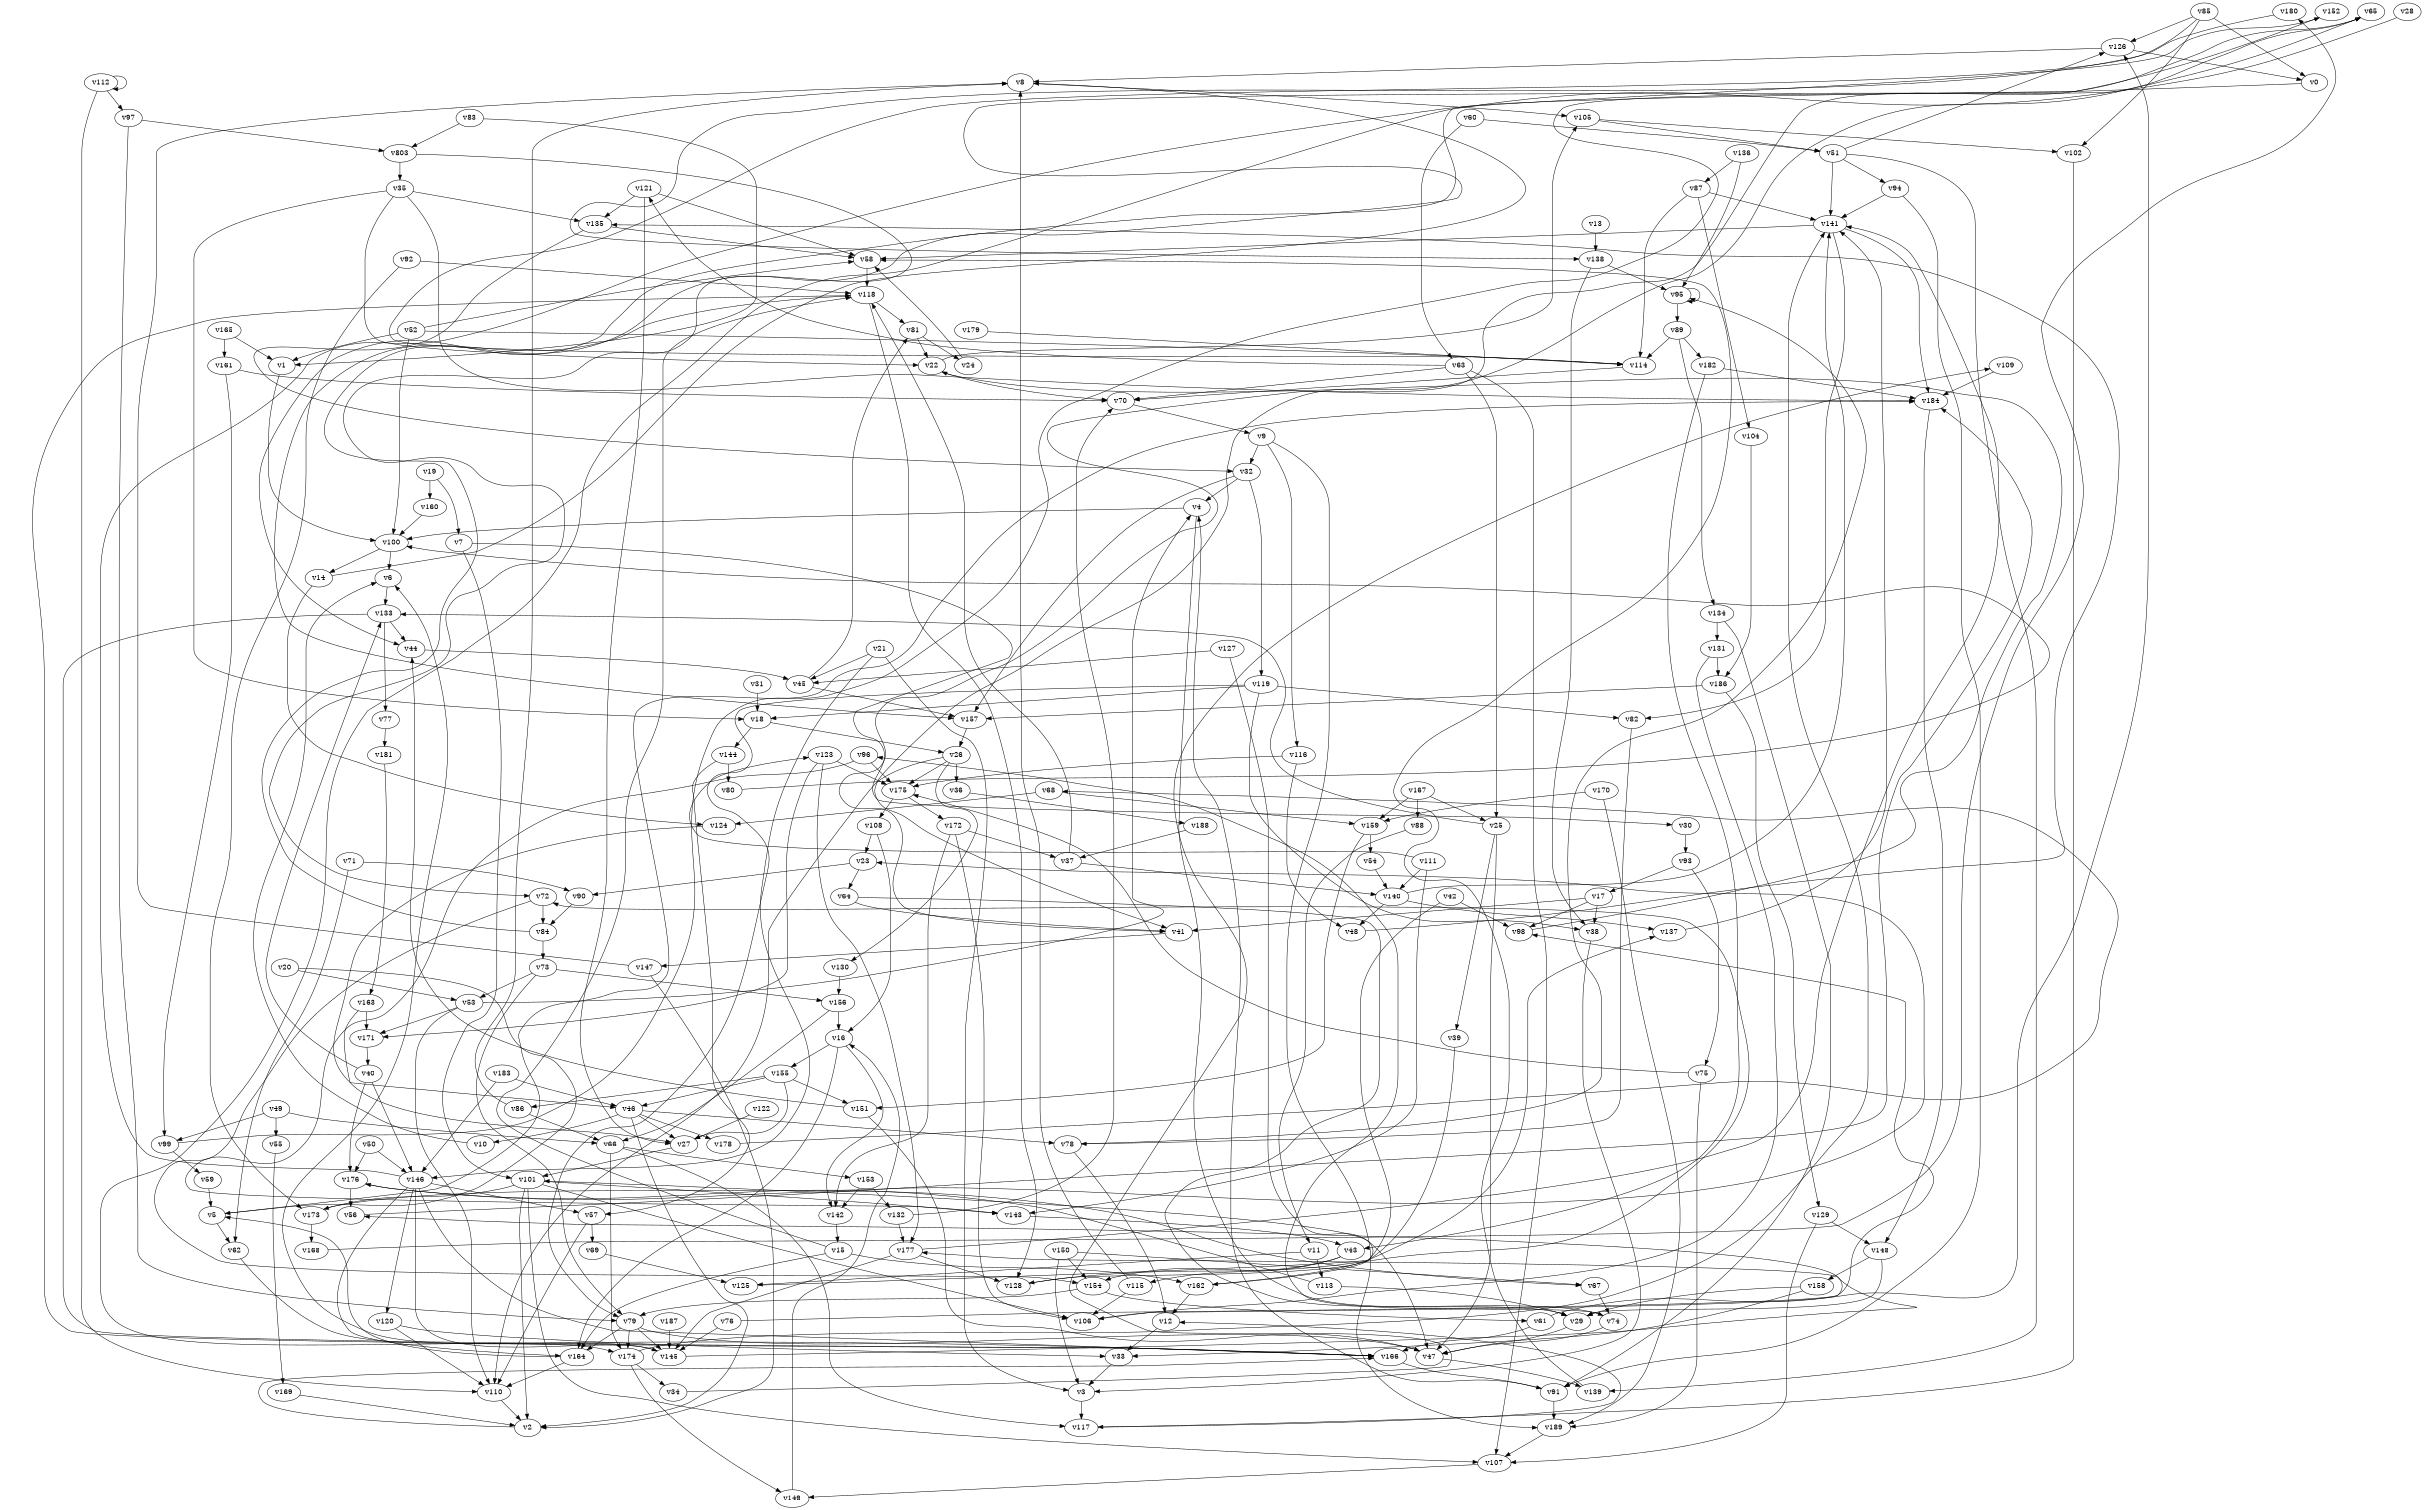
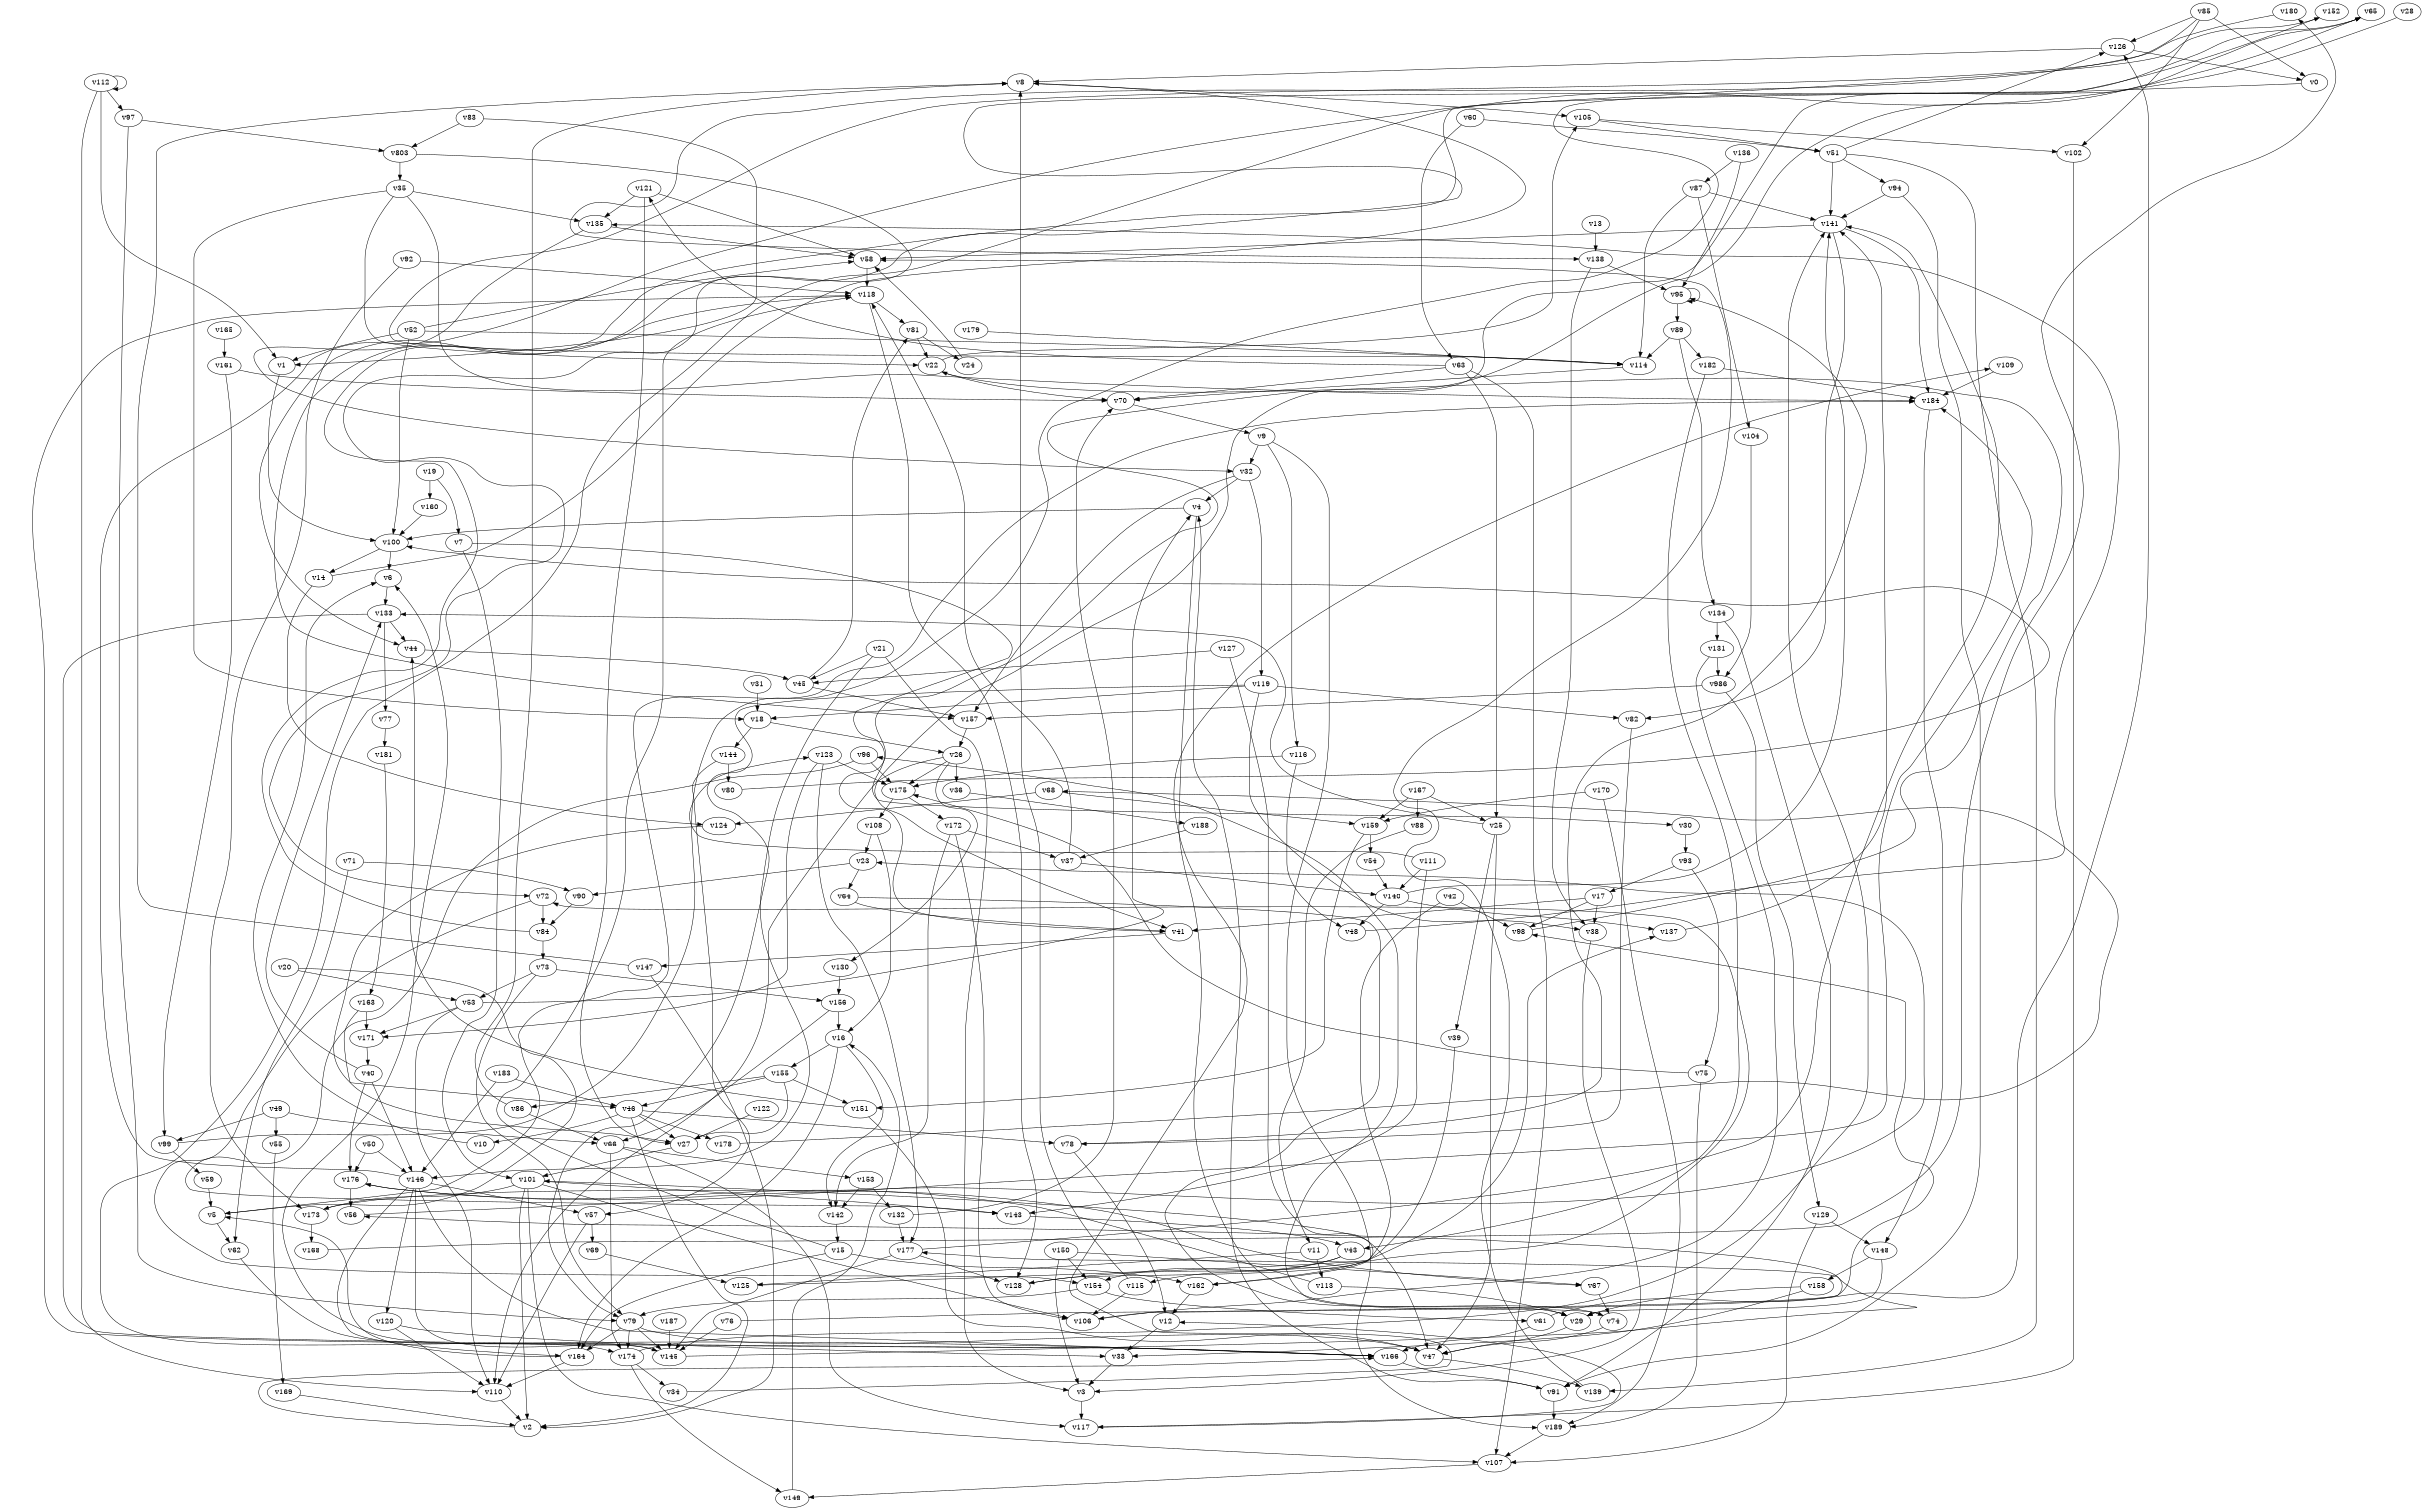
edge "v165" -> "v1": now "v112" -> "v1"
node "v186": label "v186" -> "v986"
